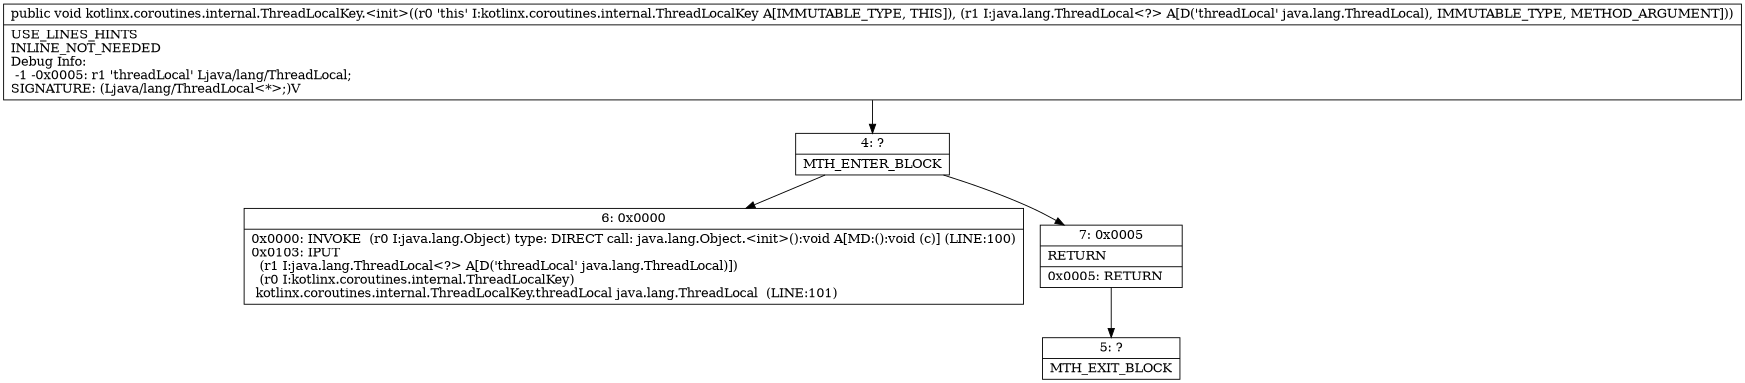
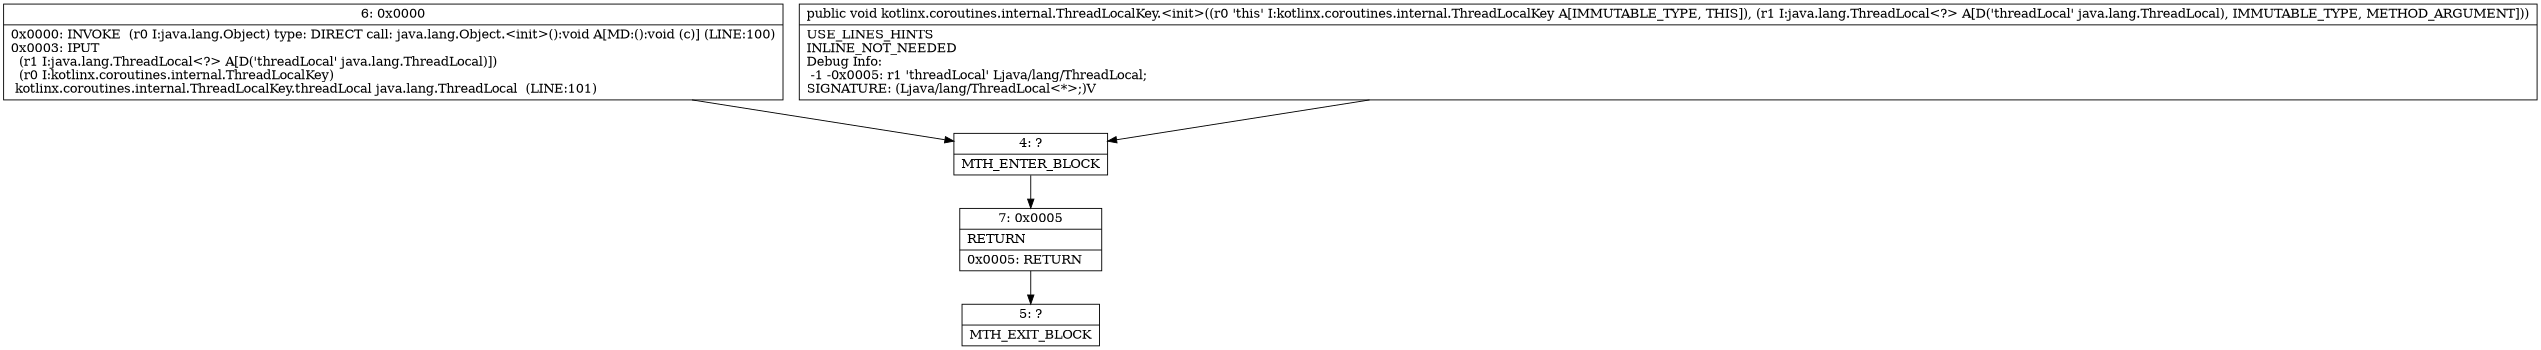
edge "4: ?" -> "6: 0x0000": reversed
node "6: 0x0000": text "0x0103: IPUT" -> "0x0003: IPUT"
